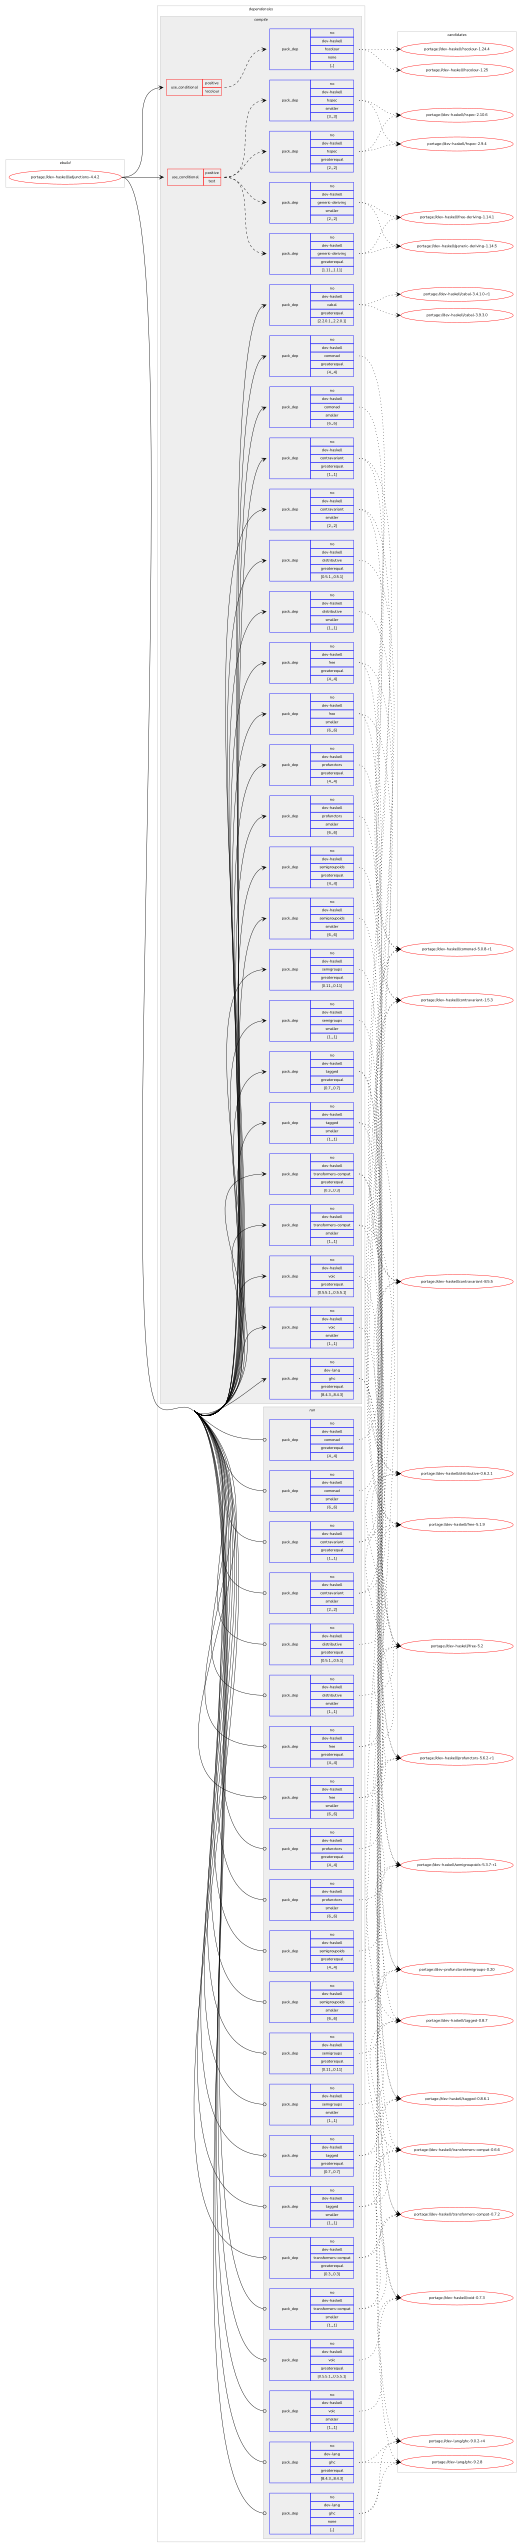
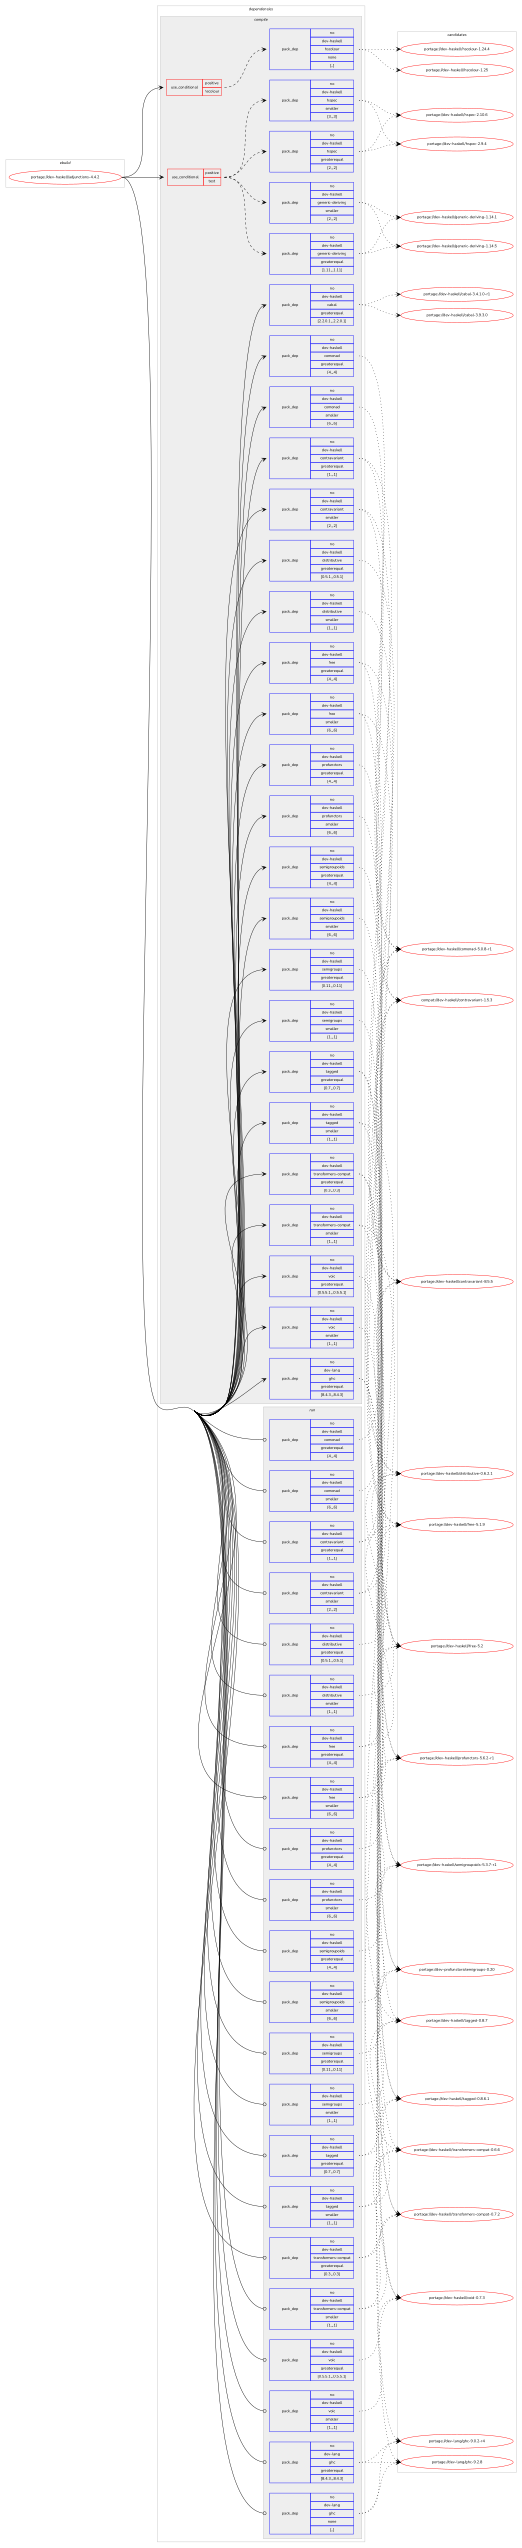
node "portage://dev-haskell/free-deriving-1.14.1": label "portage://dev-haskell/free-deriving-1.14.1" -> "portage://dev-haskell/generic-deriving-1.14.1"
node "portage://dev-haskell/contravariant-1.5.3": label "portage://dev-haskell/contravariant-1.5.3" -> "compat://dev-haskell/contravariant-1.5.3"
